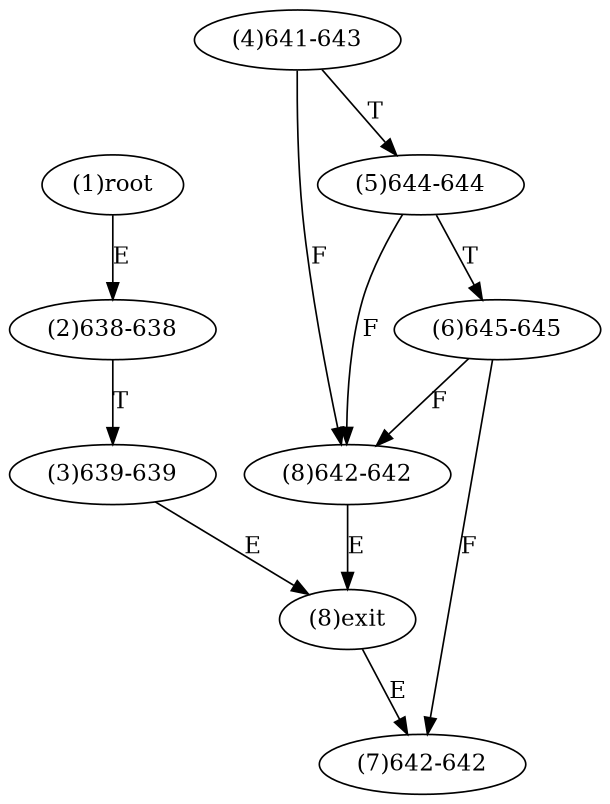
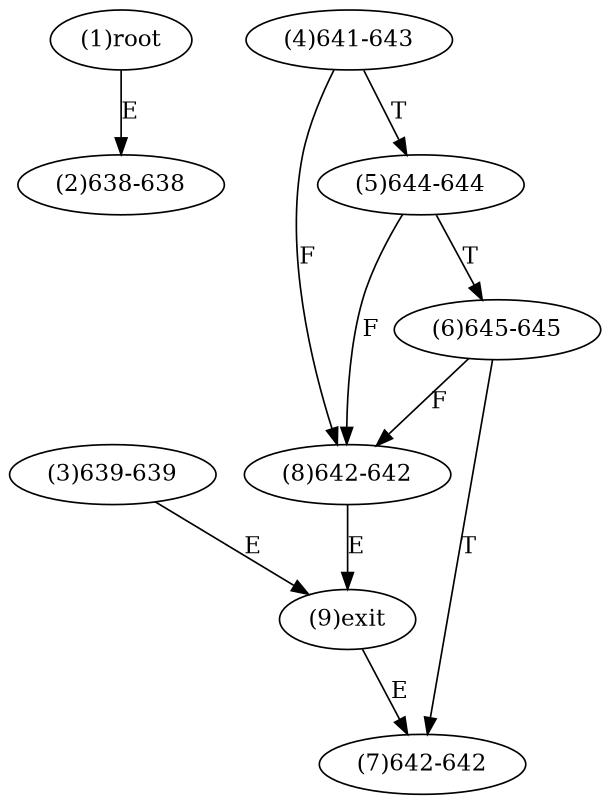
edge "(2)638-638" -> "(3)639-639": removed, label "T"
edge "(6)645-645" -> "(7)642-642": label "F" -> "T"
node "(8)exit": label "(8)exit" -> "(9)exit"
